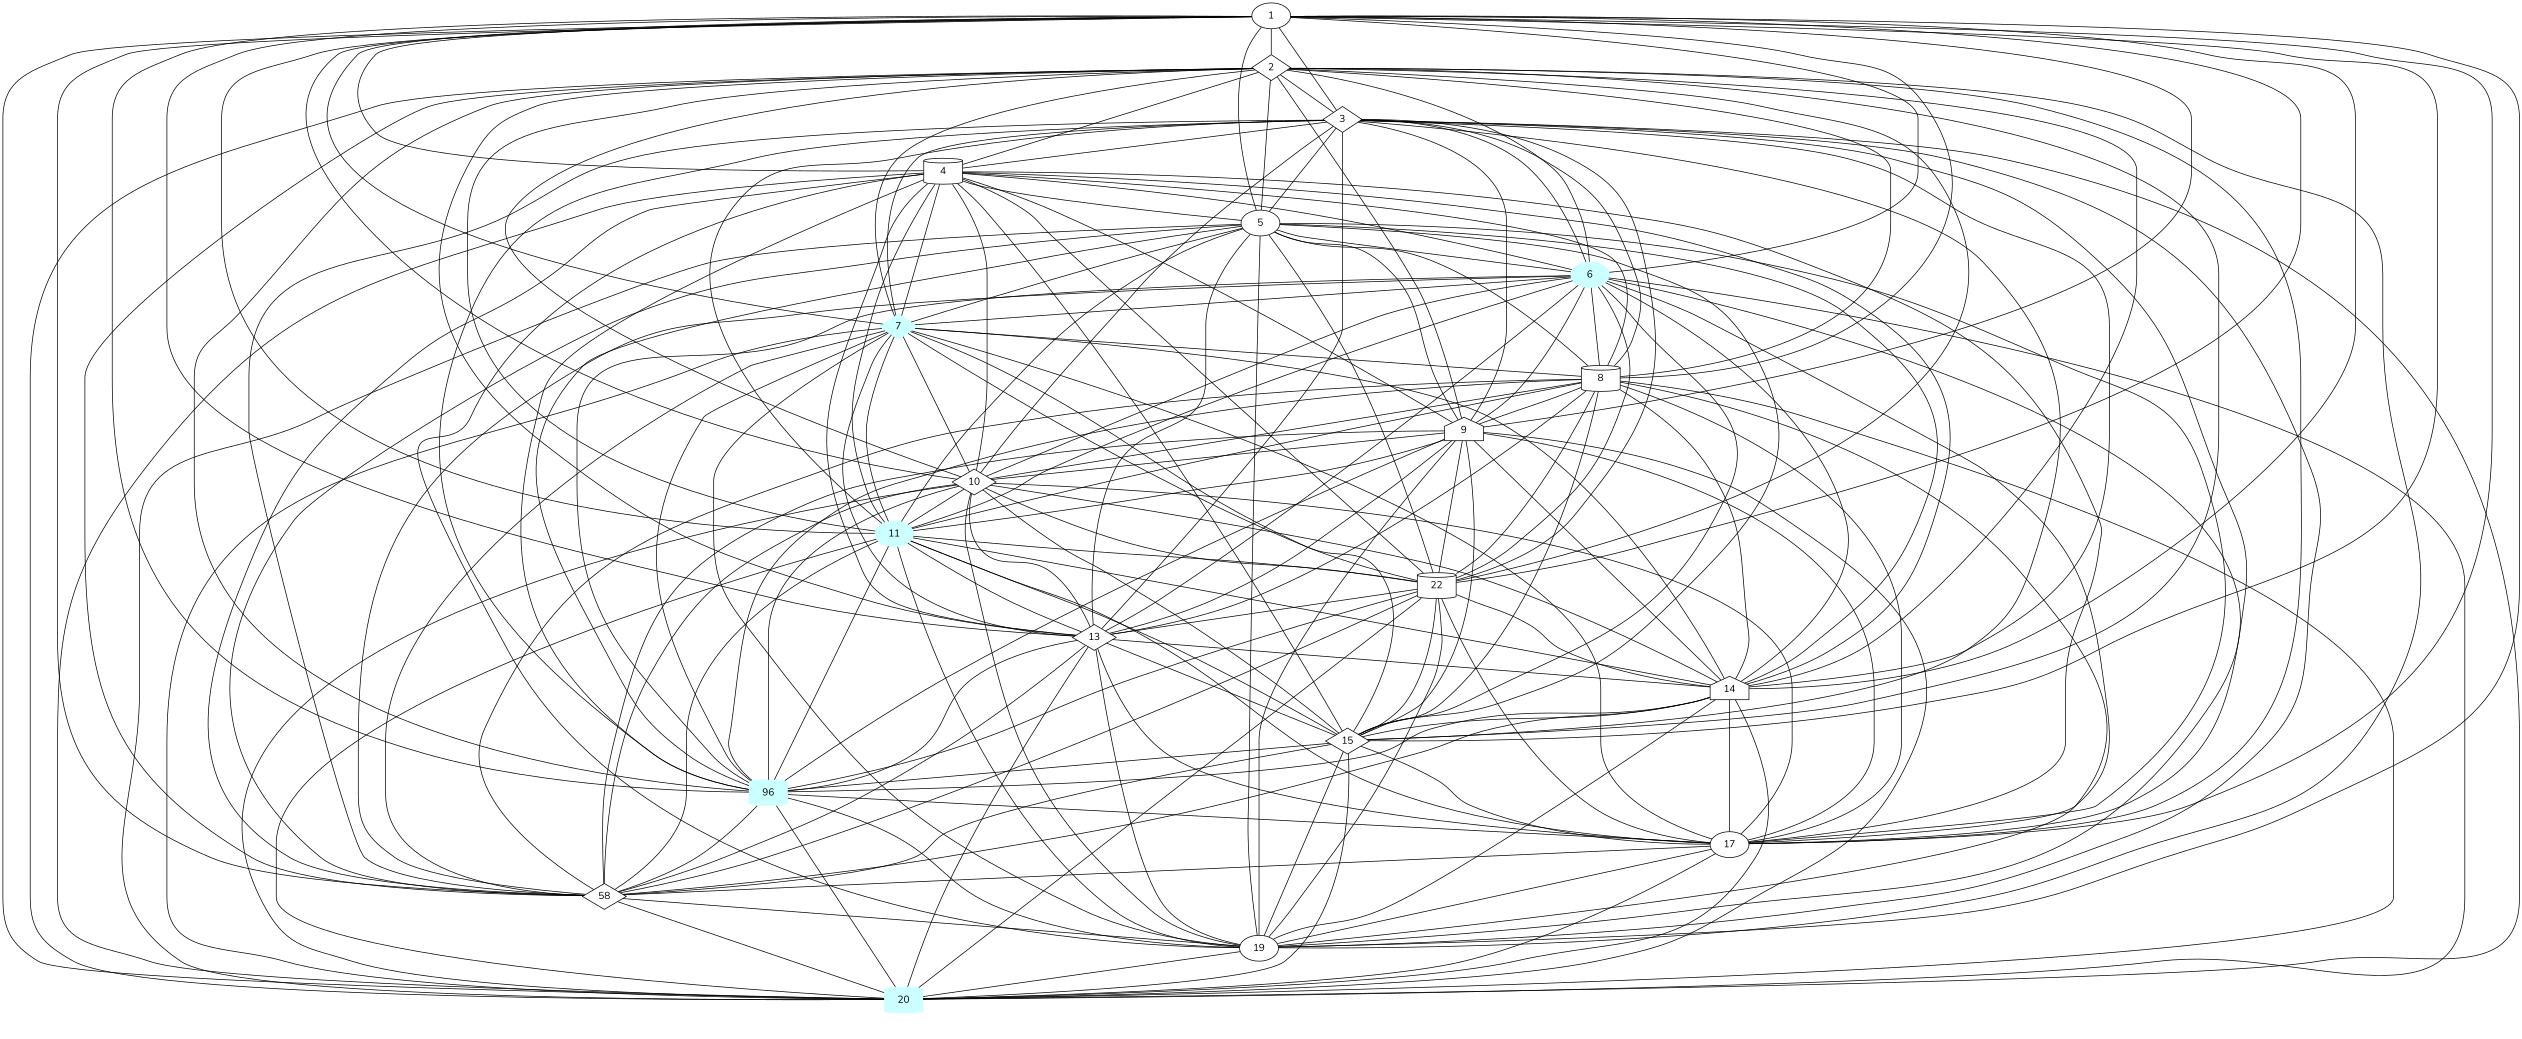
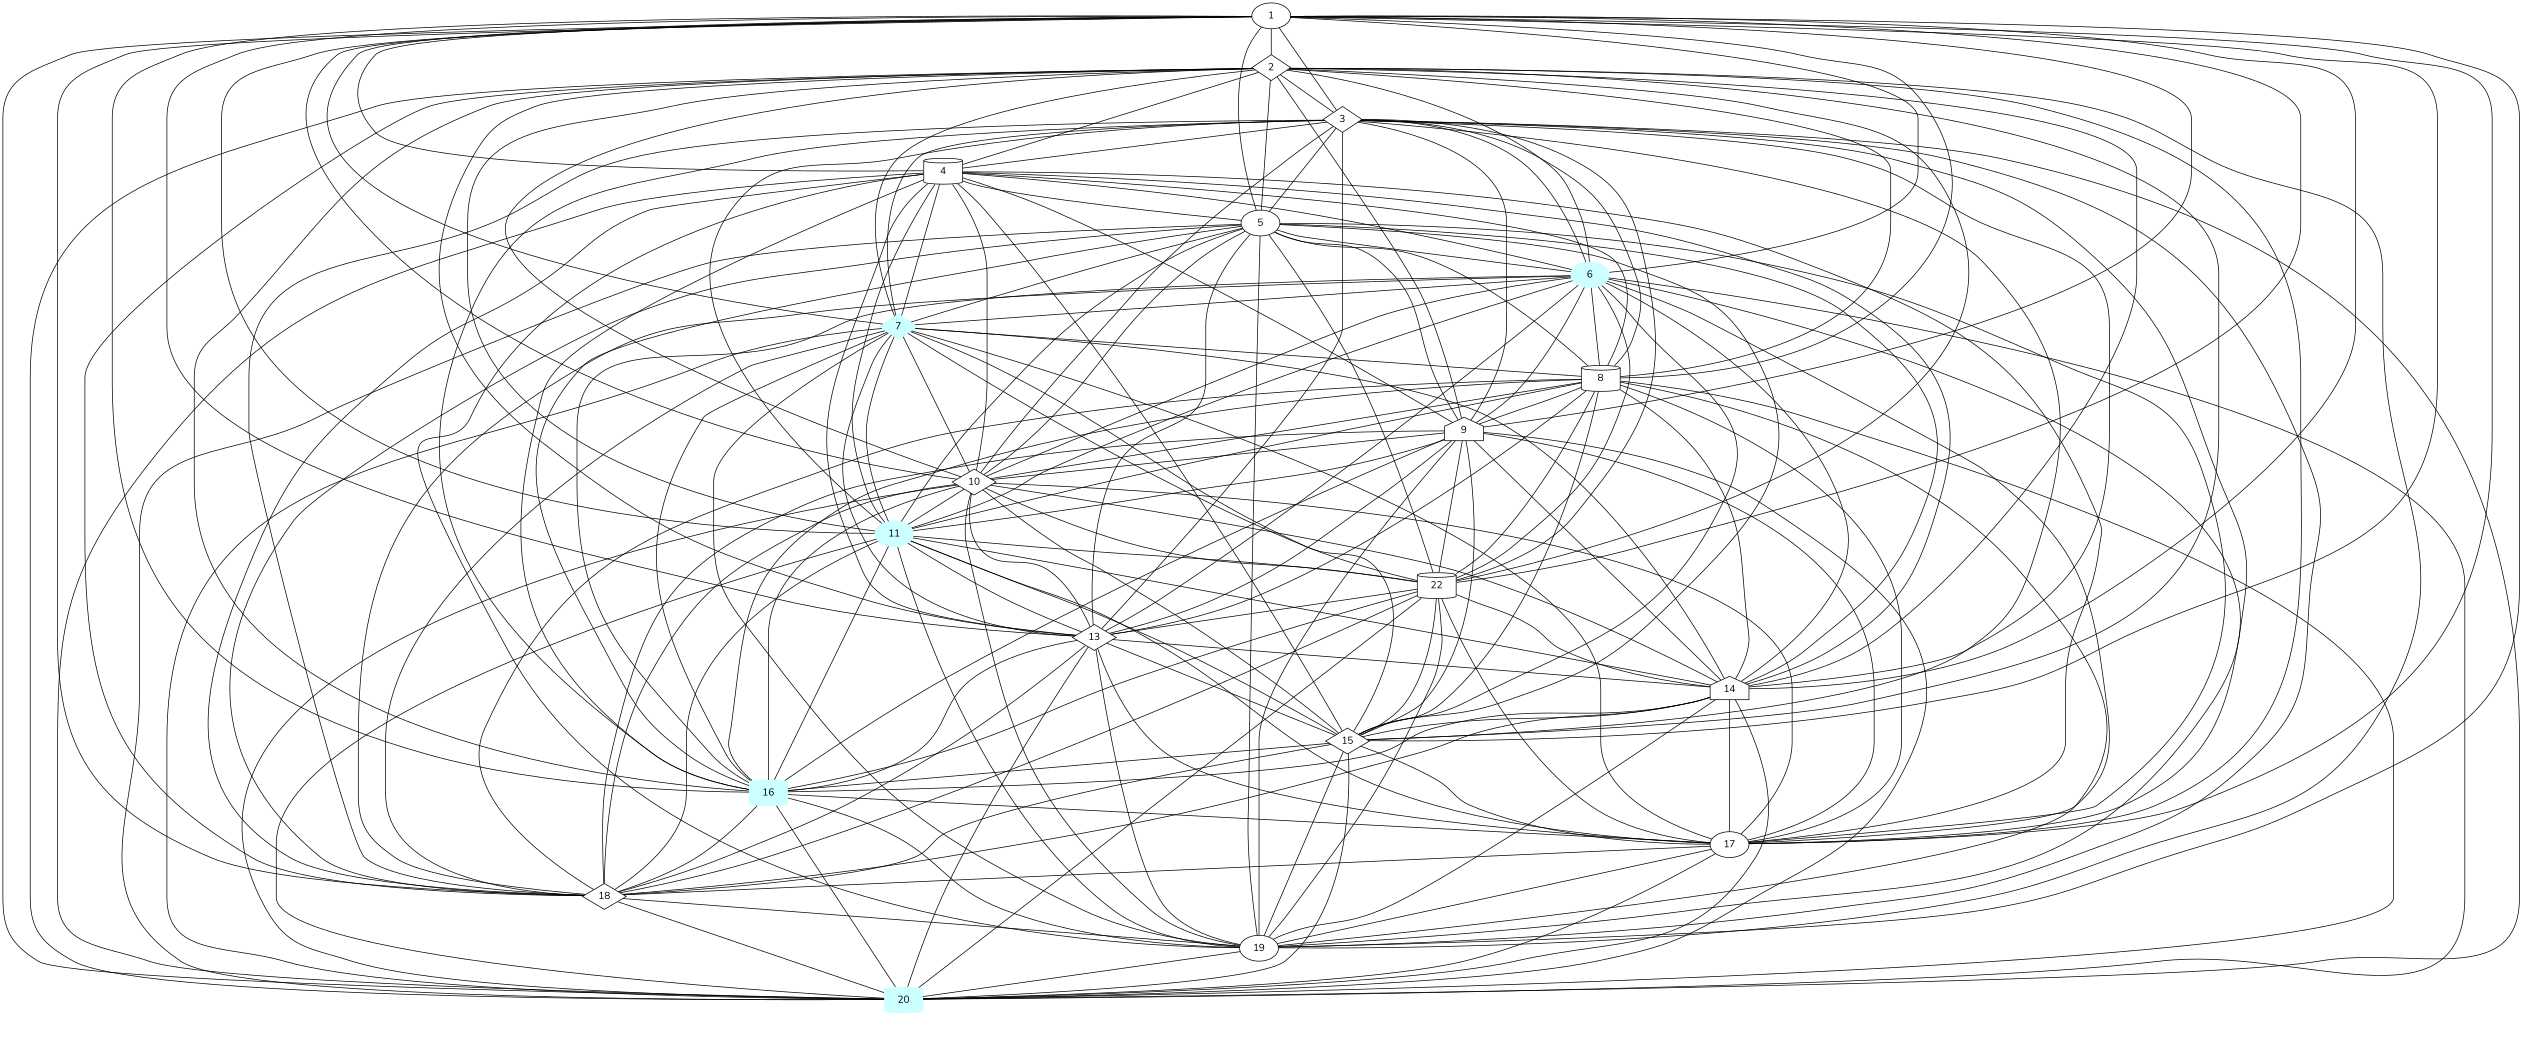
edge "5" -- "10": added
edge "4" -- "22": removed
node "96": label "96" -> "16"
node "58": label "58" -> "18"
